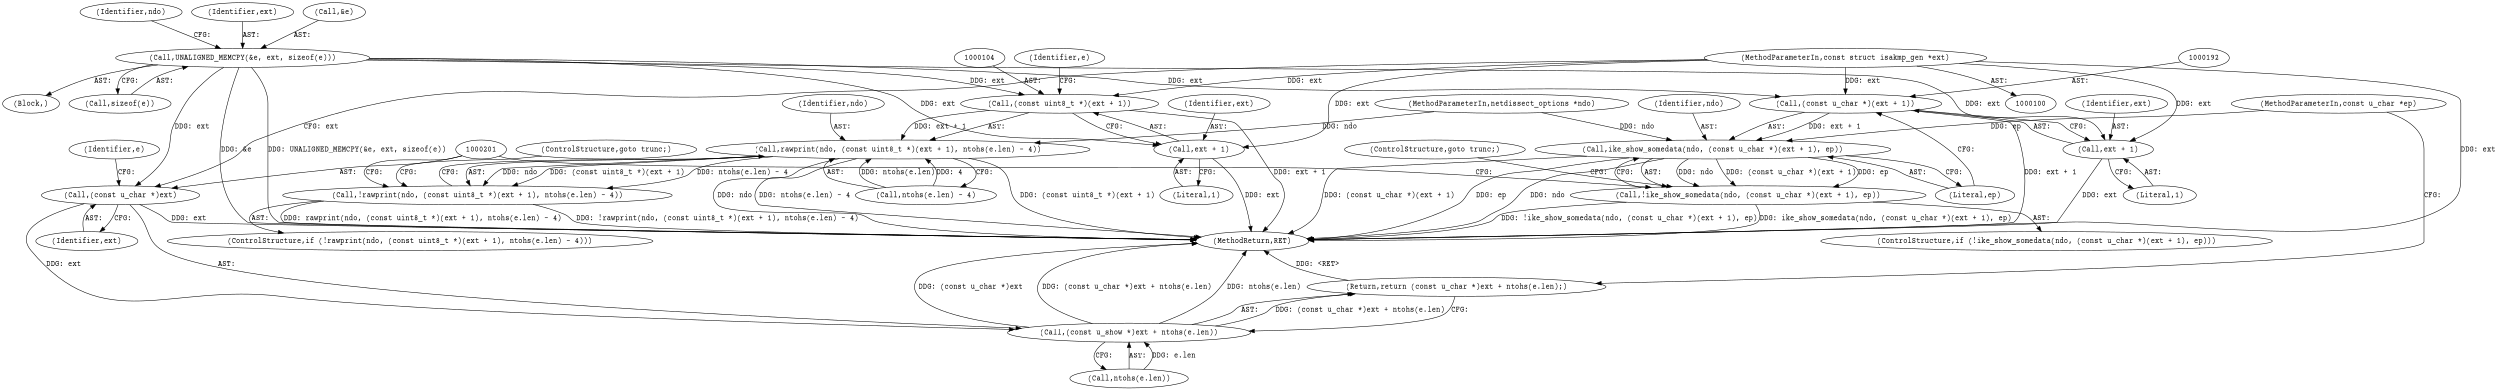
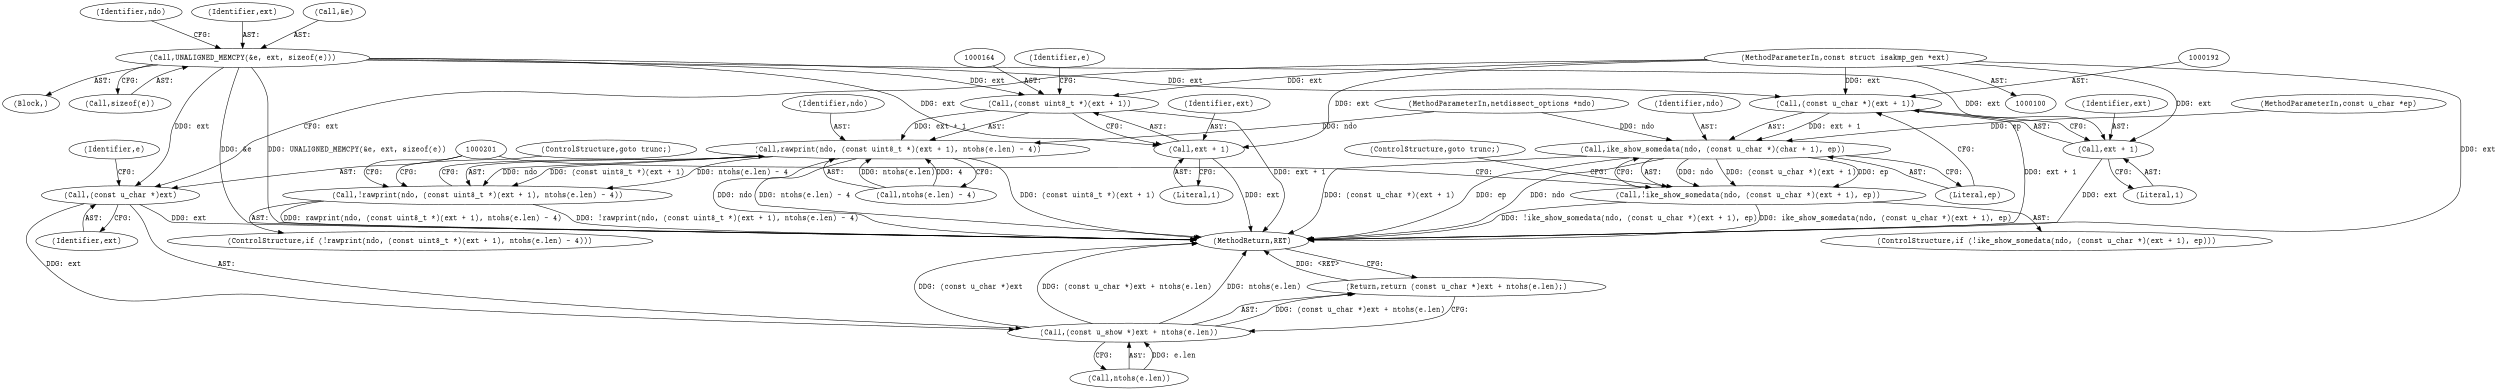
node "1000104": label "1000104" -> "1000164"
node "(Call,ike_show_somedata(ndo, (const u_char *)(ext + 1), ep))": label "(Call,ike_show_somedata(ndo, (const u_char *)(ext + 1), ep))" -> "(Call,ike_show_somedata(ndo, (const u_char *)(char + 1), ep))"
edge "(MethodParameterIn,const u_char *ep)" -> "(Return,return (const u_char *)ext + ntohs(e.len);)": now "(MethodReturn,RET)" -> "(Return,return (const u_char *)ext + ntohs(e.len);)"
